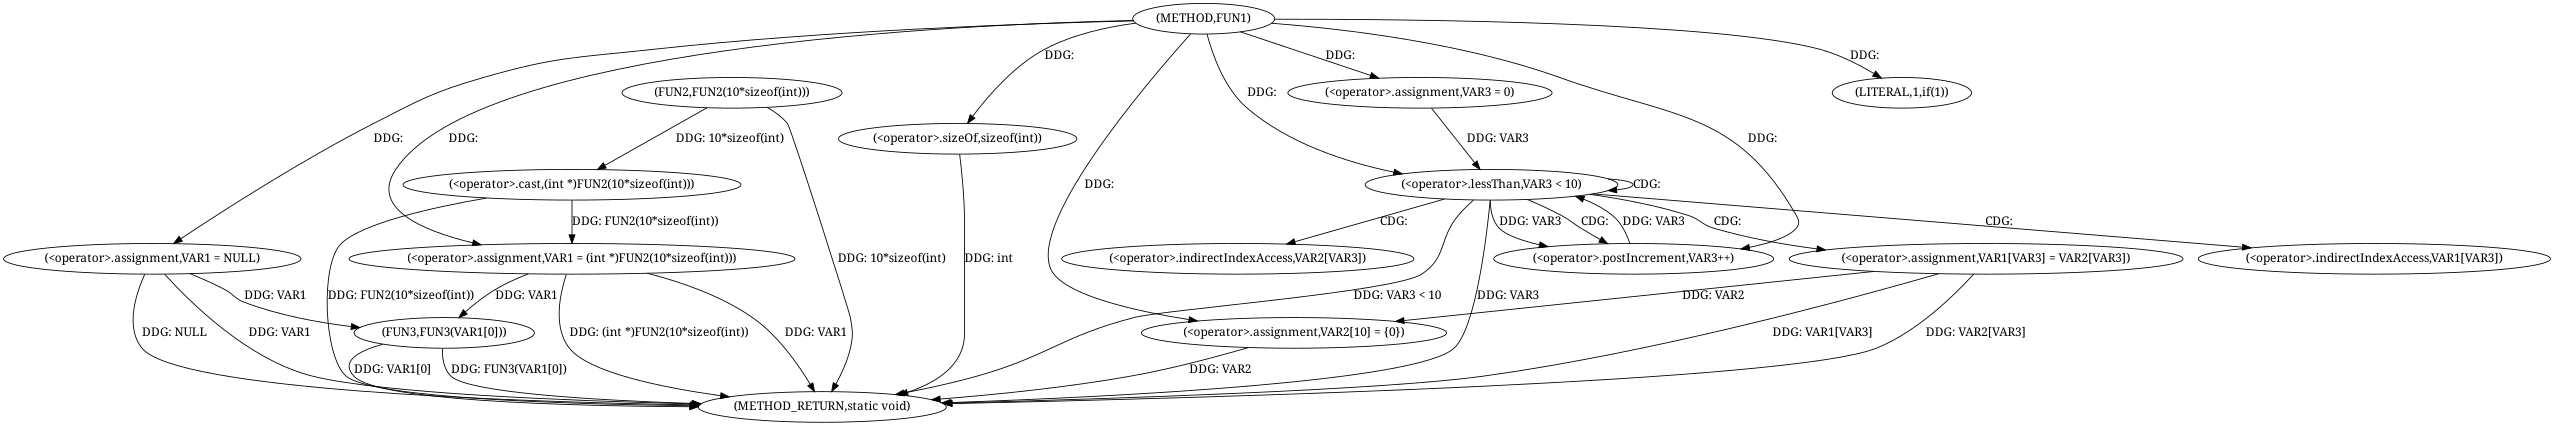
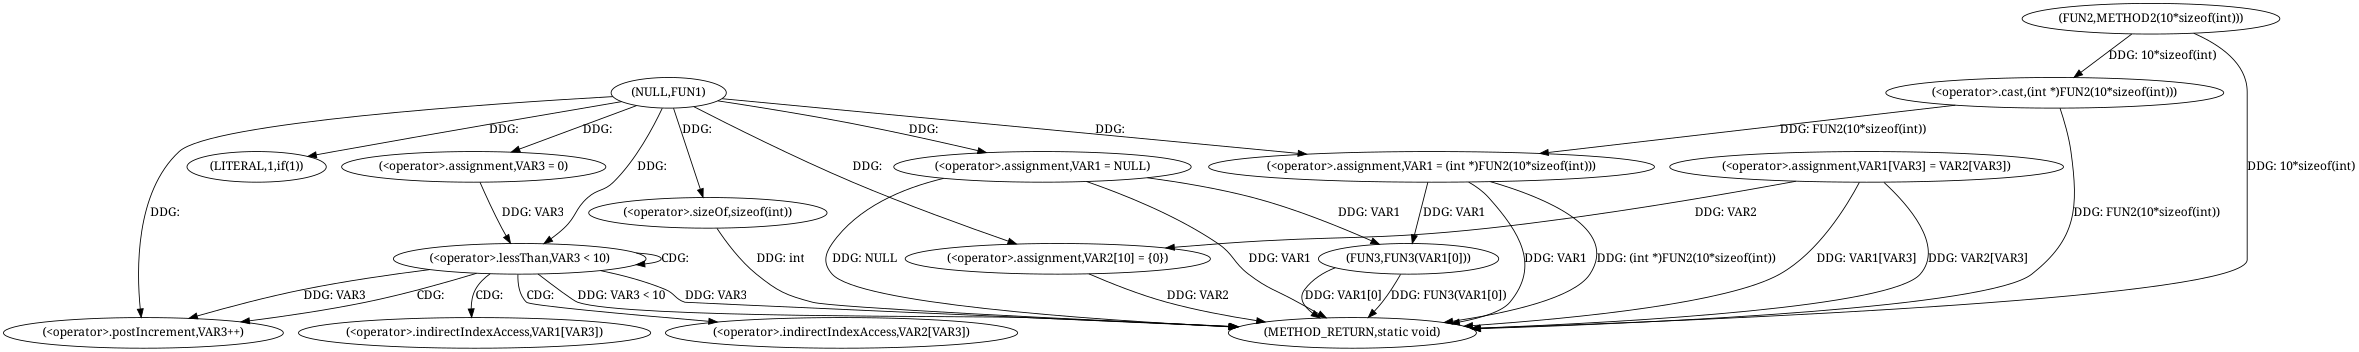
node "(METHOD,FUN1)": label "(METHOD,FUN1)" -> "(NULL,FUN1)"
node "(FUN2,FUN2(10*sizeof(int)))": label "(FUN2,FUN2(10*sizeof(int)))" -> "(FUN2,METHOD2(10*sizeof(int)))"
edge "(<operator>.postIncrement,VAR3++)" -> "(<operator>.lessThan,VAR3 < 10)": removed, label "DDG: VAR3"
edge "(<operator>.lessThan,VAR3 < 10)" -> "(<operator>.assignment,VAR1[VAR3] = VAR2[VAR3])": removed, label "CDG:"
